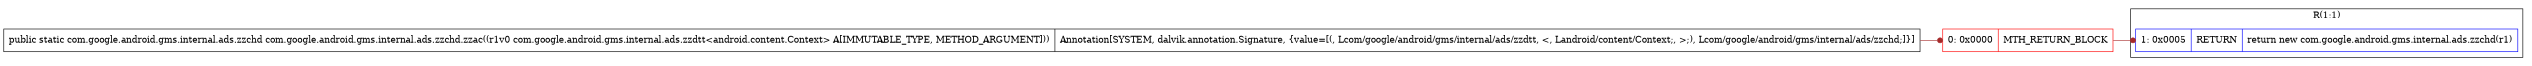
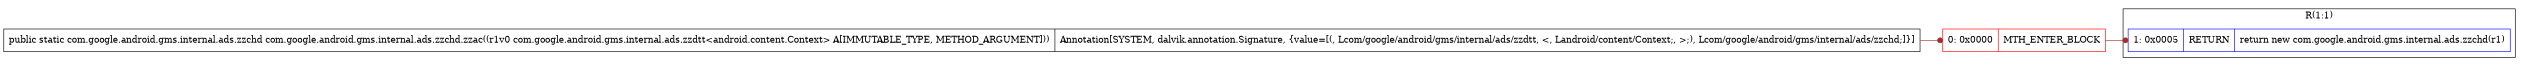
node "0: 0x0000": text "MTH_RETURN_BLOCK" -> "MTH_ENTER_BLOCK"
